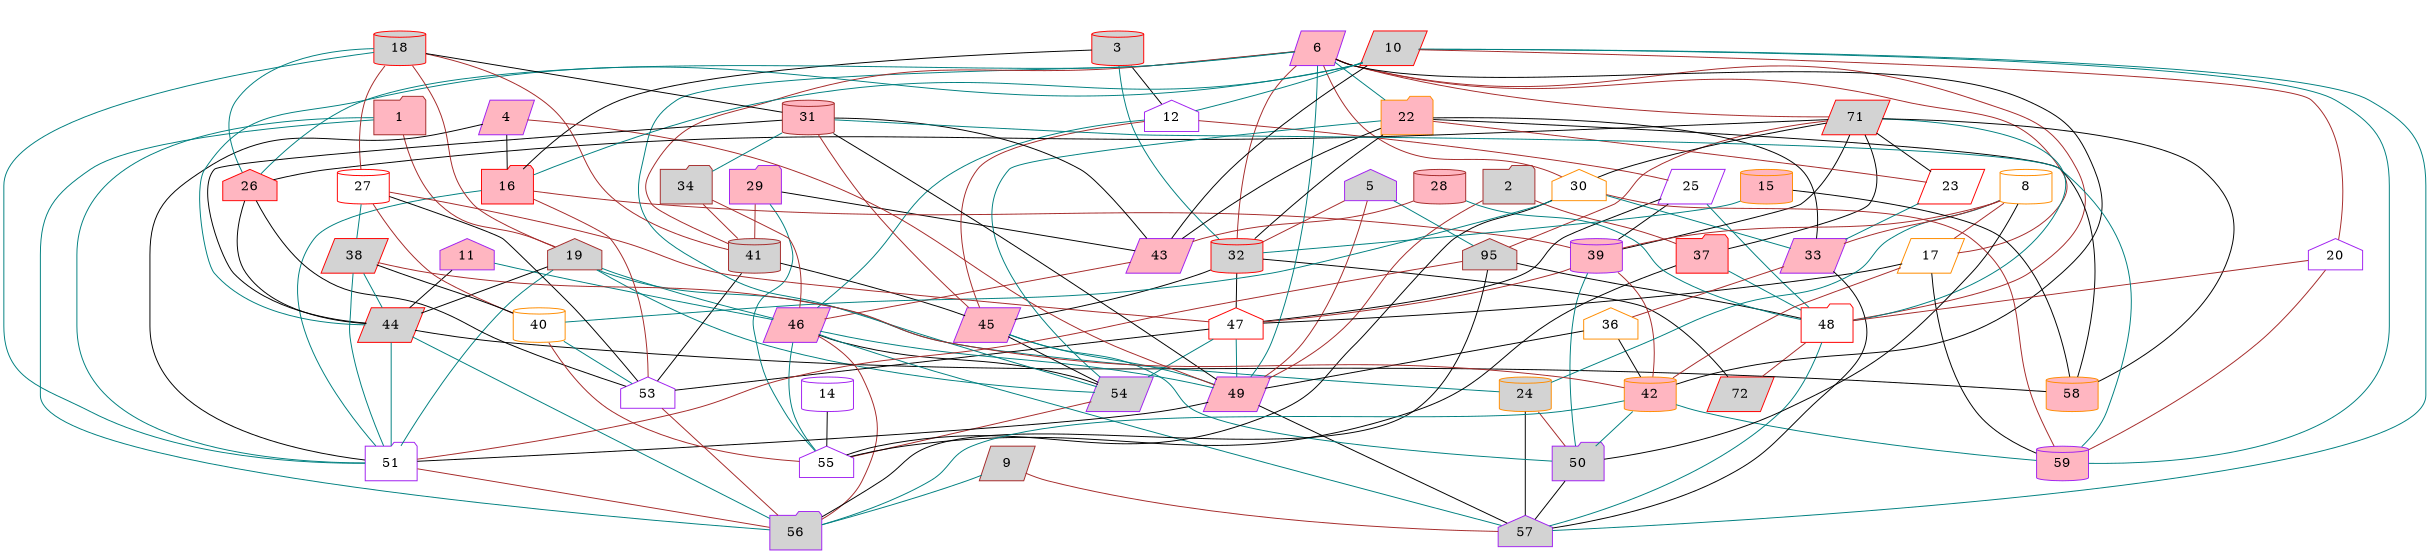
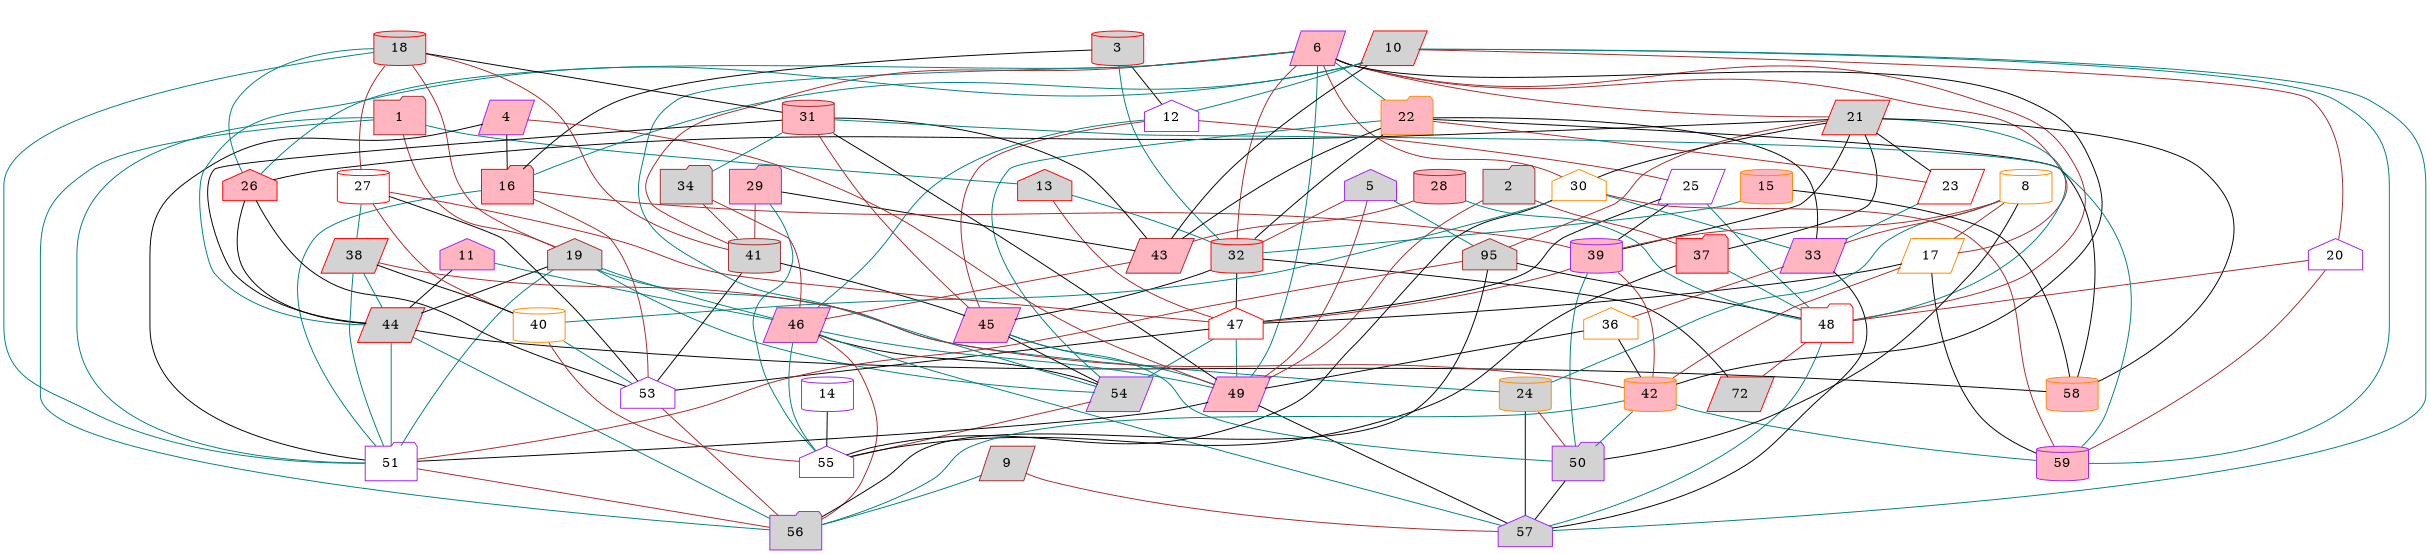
node "71": label "71" -> "21"
node "13": added
node "43": color purple -> brown
